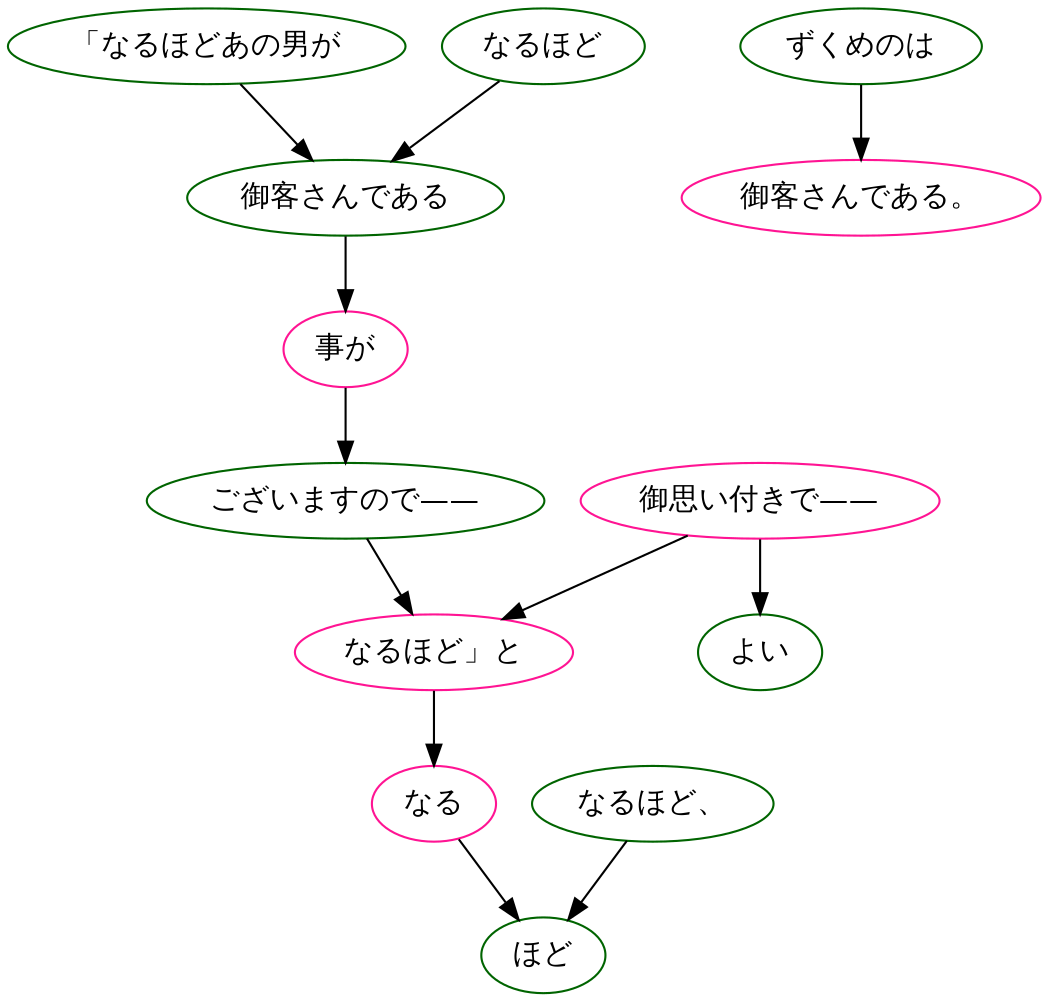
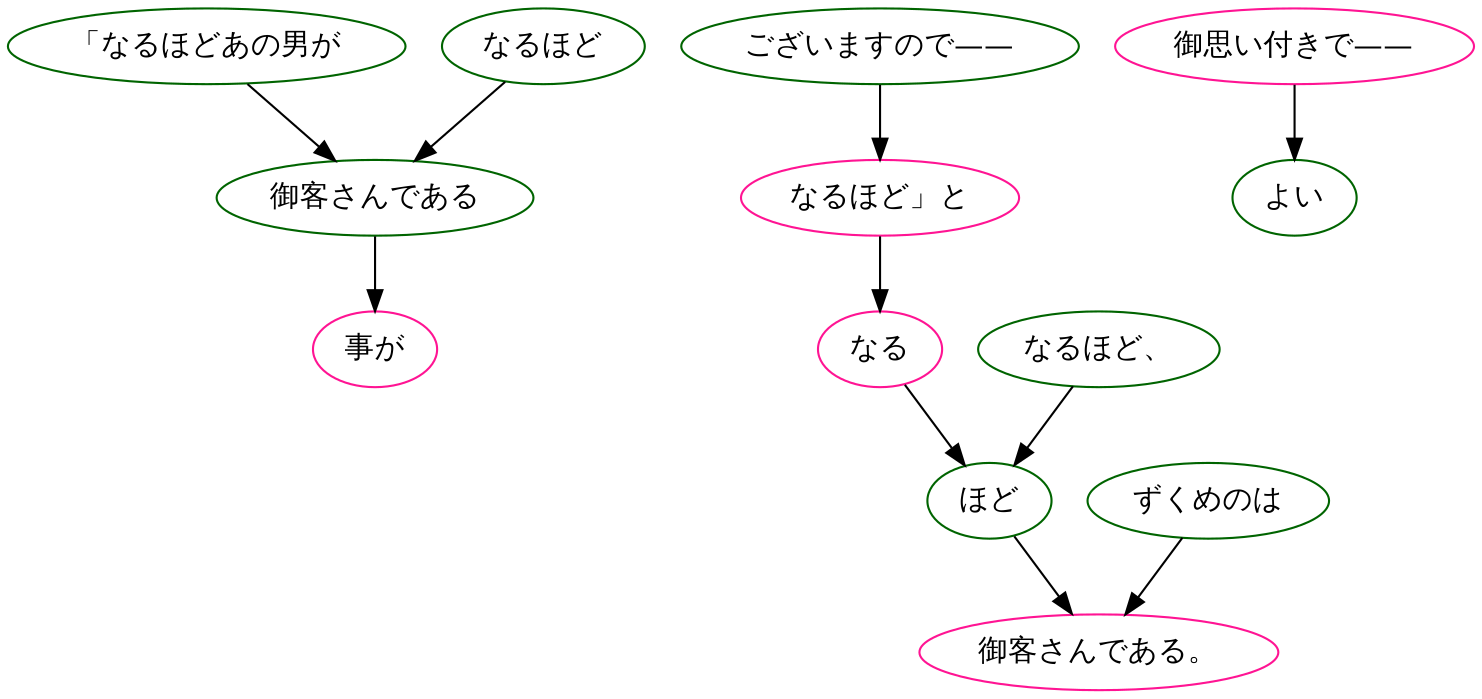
edge "事が" -> "ございますので——": removed
edge "ほど" -> "御客さんである。": added
edge "御思い付きで——" -> "なるほど」と": removed
